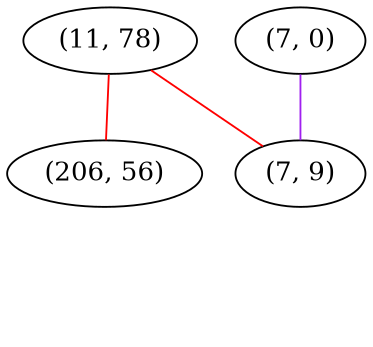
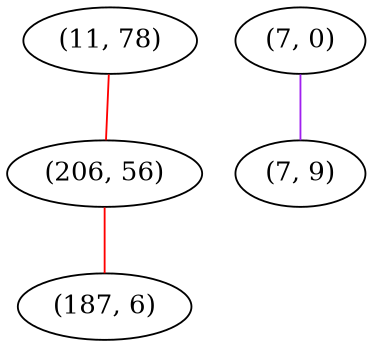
edge "(11, 78)" -- "(7, 9)": removed
node "(187, 6)": added
